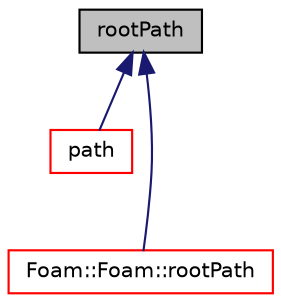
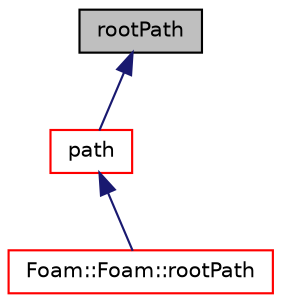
edge "Foam::Foam::rootPath" -> "rootPath": now "Foam::Foam::rootPath" -> "path"
